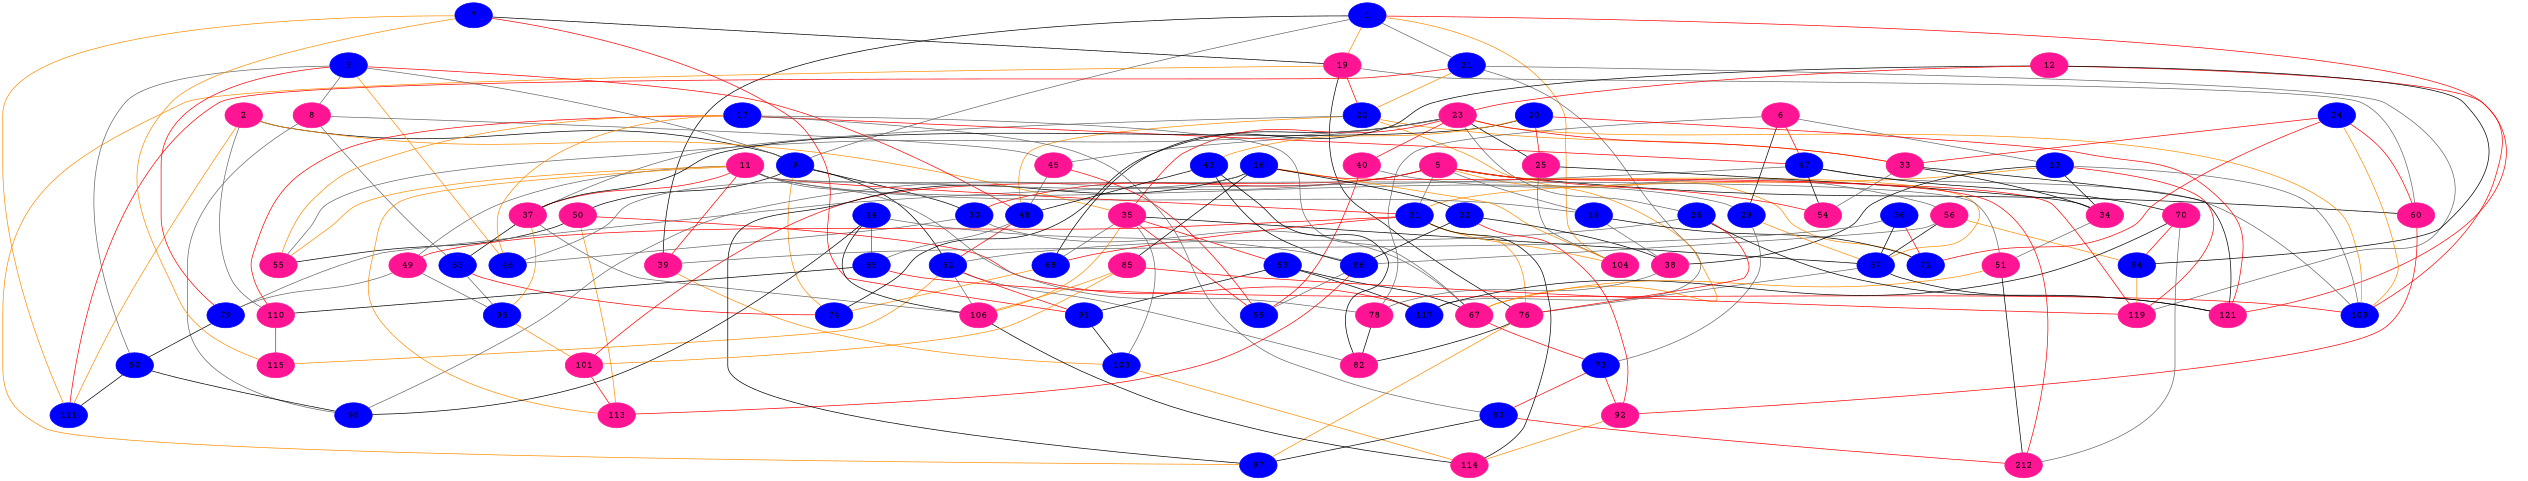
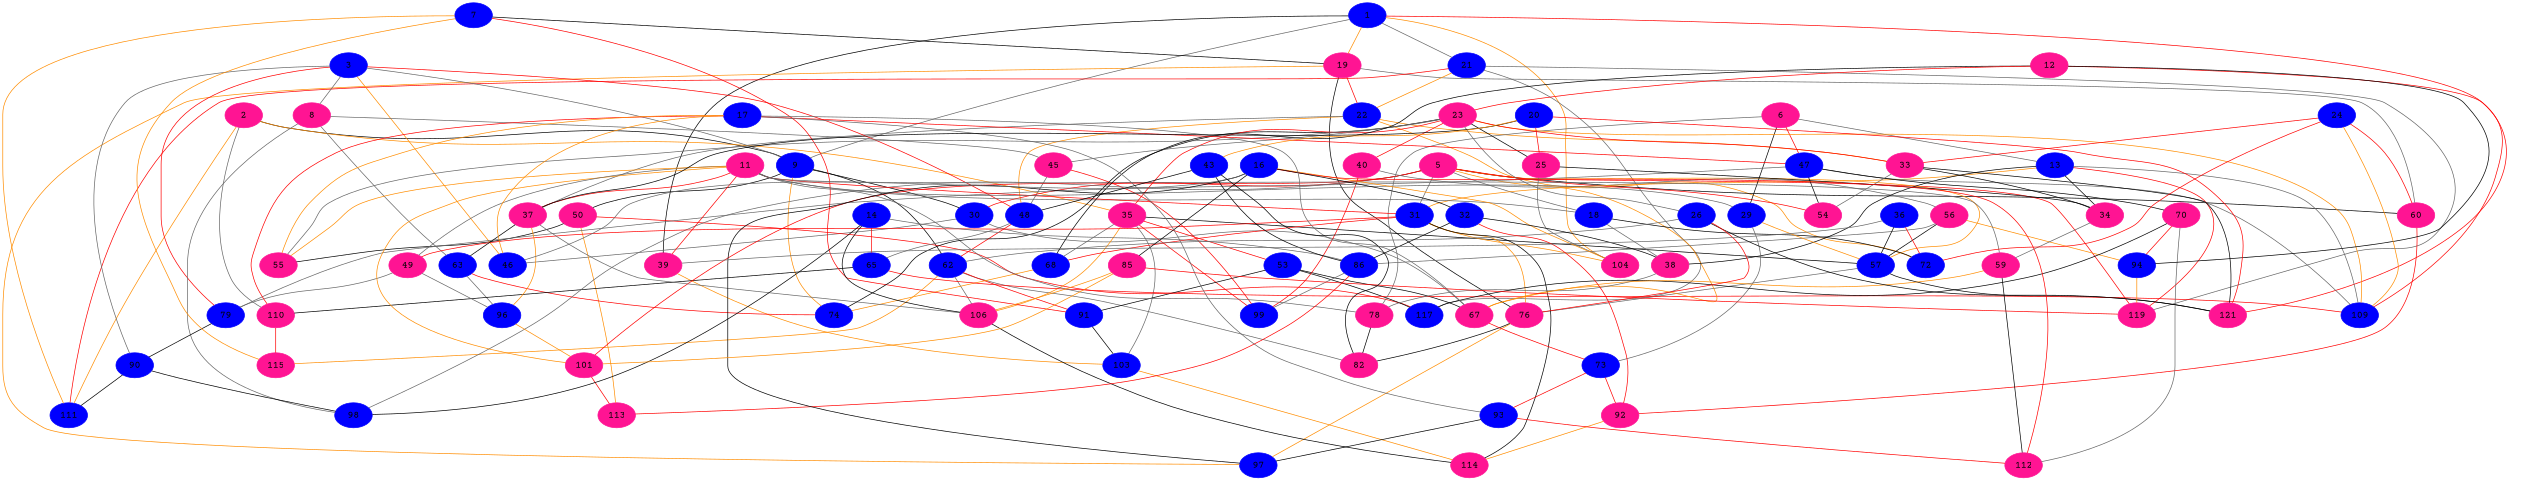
edge "11" -- "113": now "11" -- "101"
node "51": label "51" -> "59"
node "212": label "212" -> "112"
